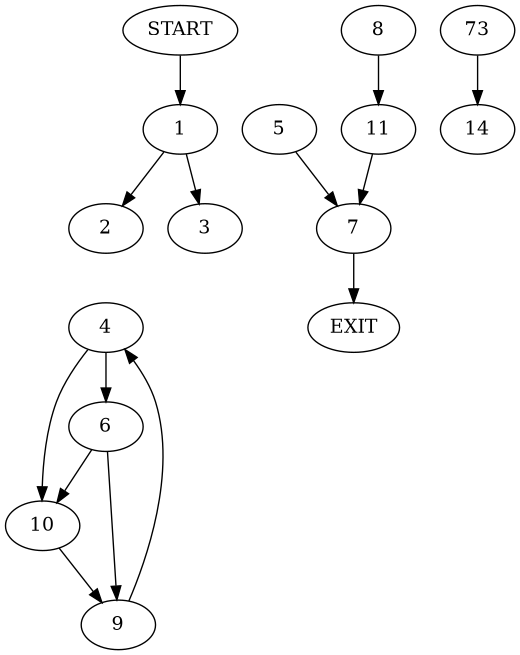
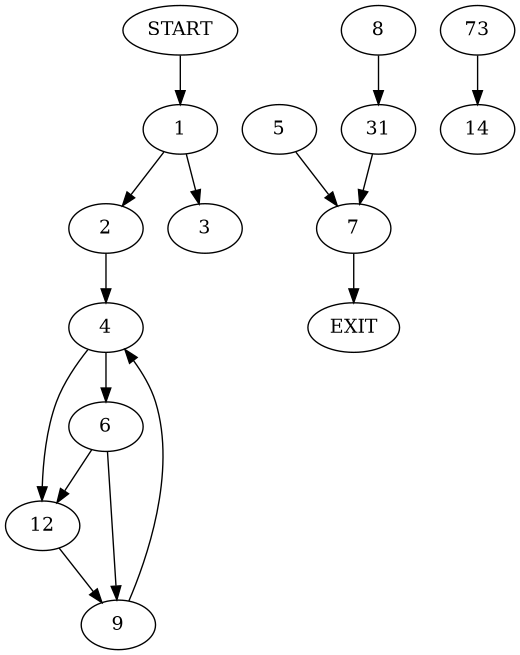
node "11": label "11" -> "31"
edge "2" -> "4": added
node "10": label "10" -> "12"
